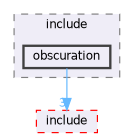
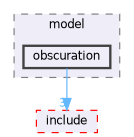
cluster "include": label "include" -> "model"
